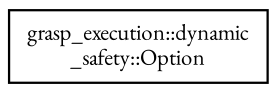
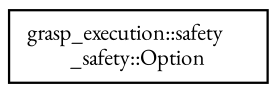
node "grasp_execution::dynamic _safety::Option": label "grasp_execution::dynamic _safety::Option" -> "grasp_execution::safety _safety::Option"
